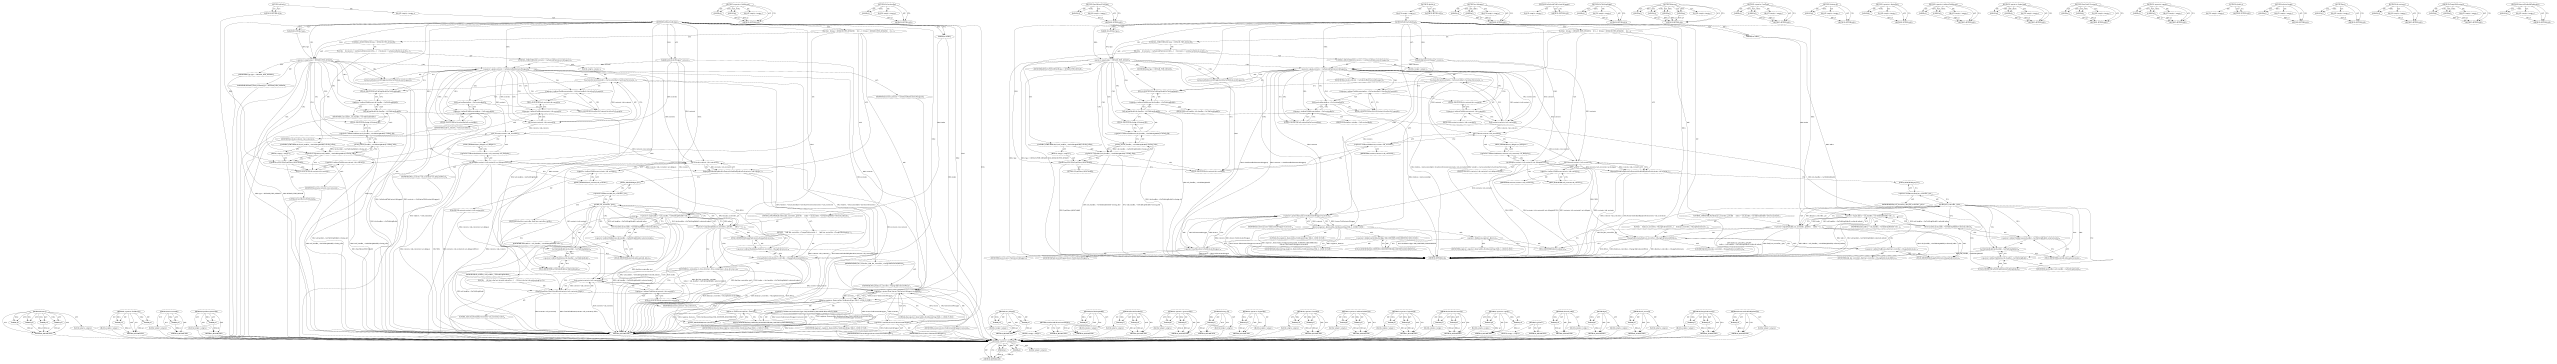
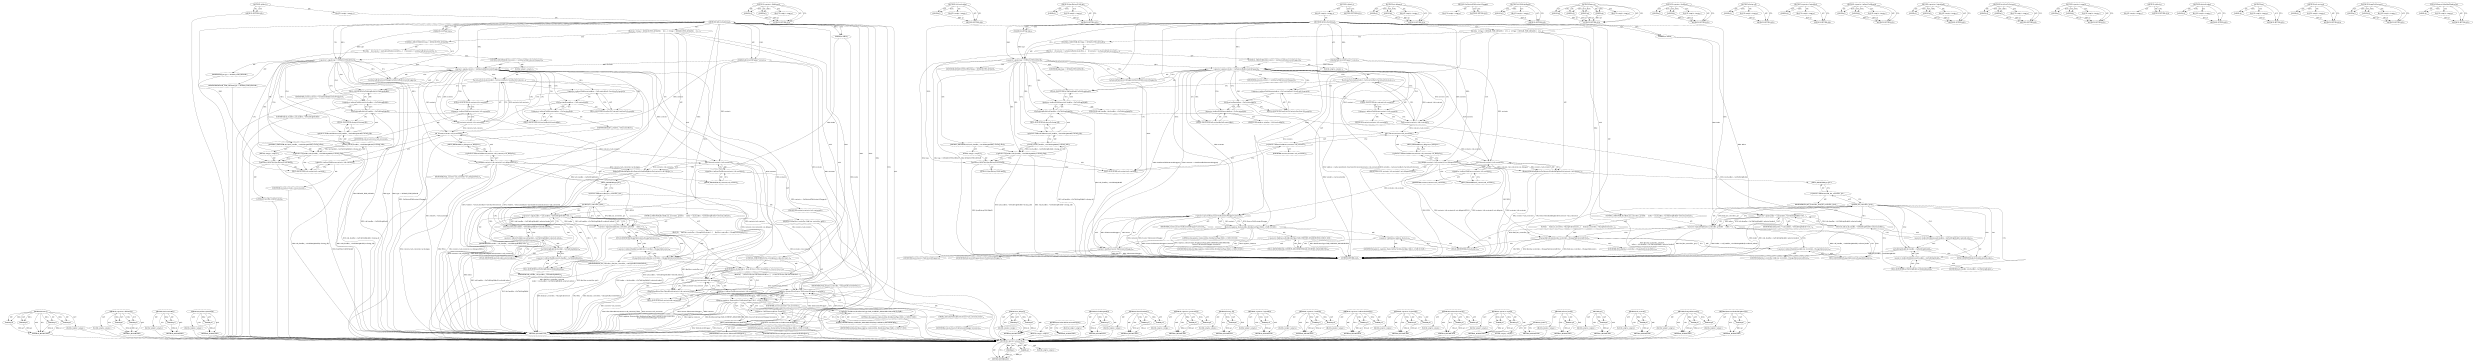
node "(CONTROL_STRUCTURE,IF,if (is_attempting_to_close_browser_))": added
